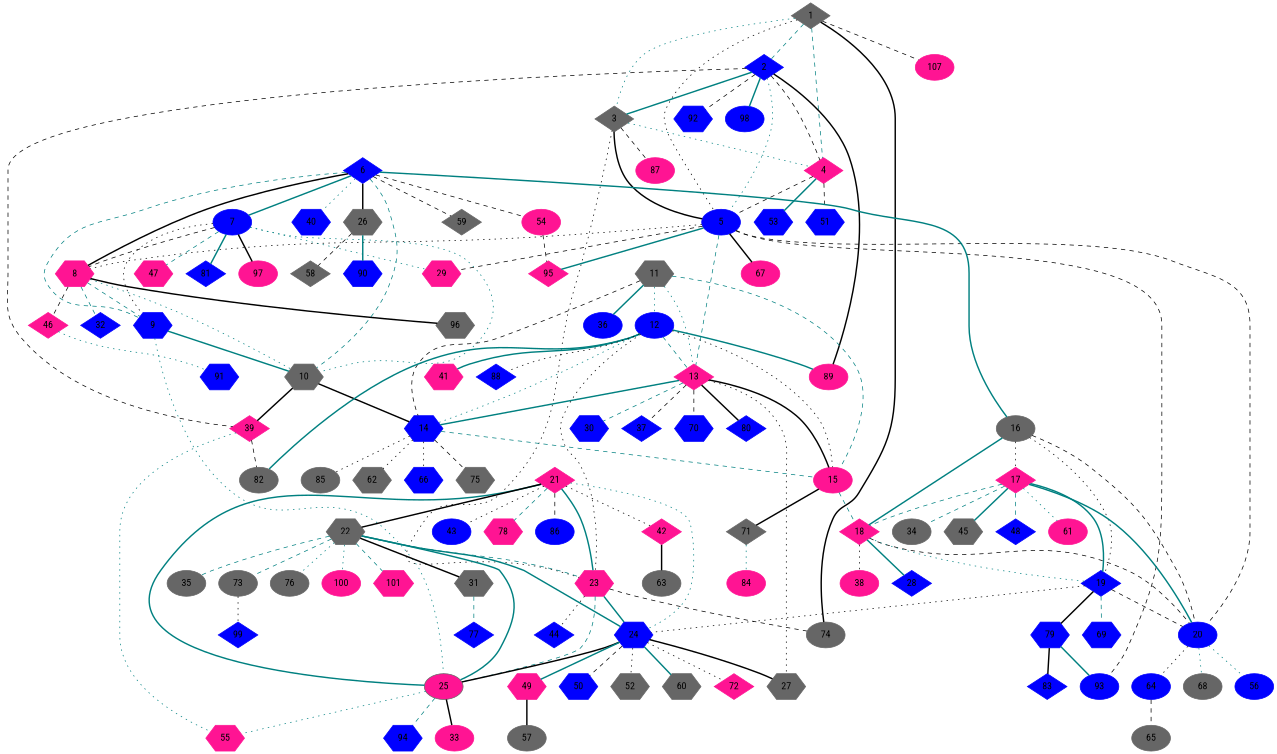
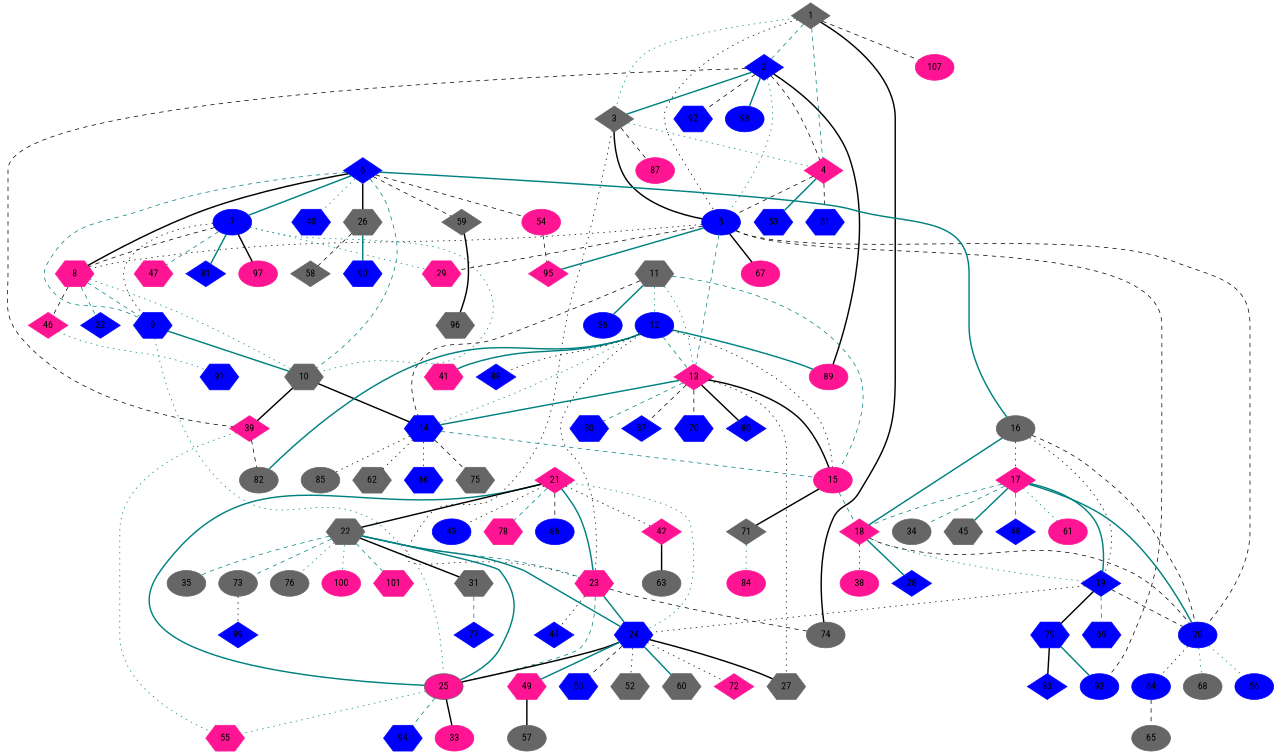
edge "8" -- "96": now "59" -- "96"
